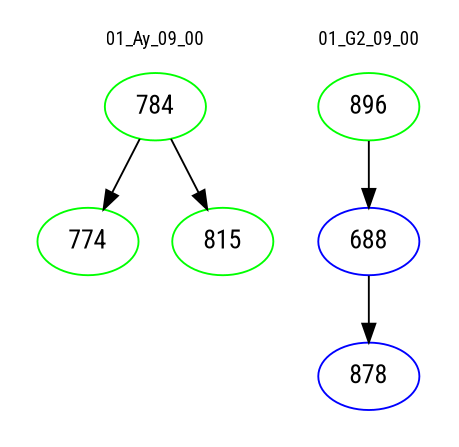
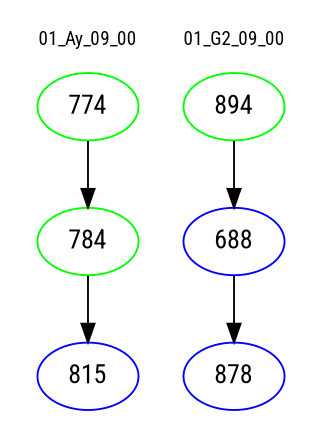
node "896": label "896" -> "894"
edge "784" -> "774": reversed
node "815": color green -> blue
